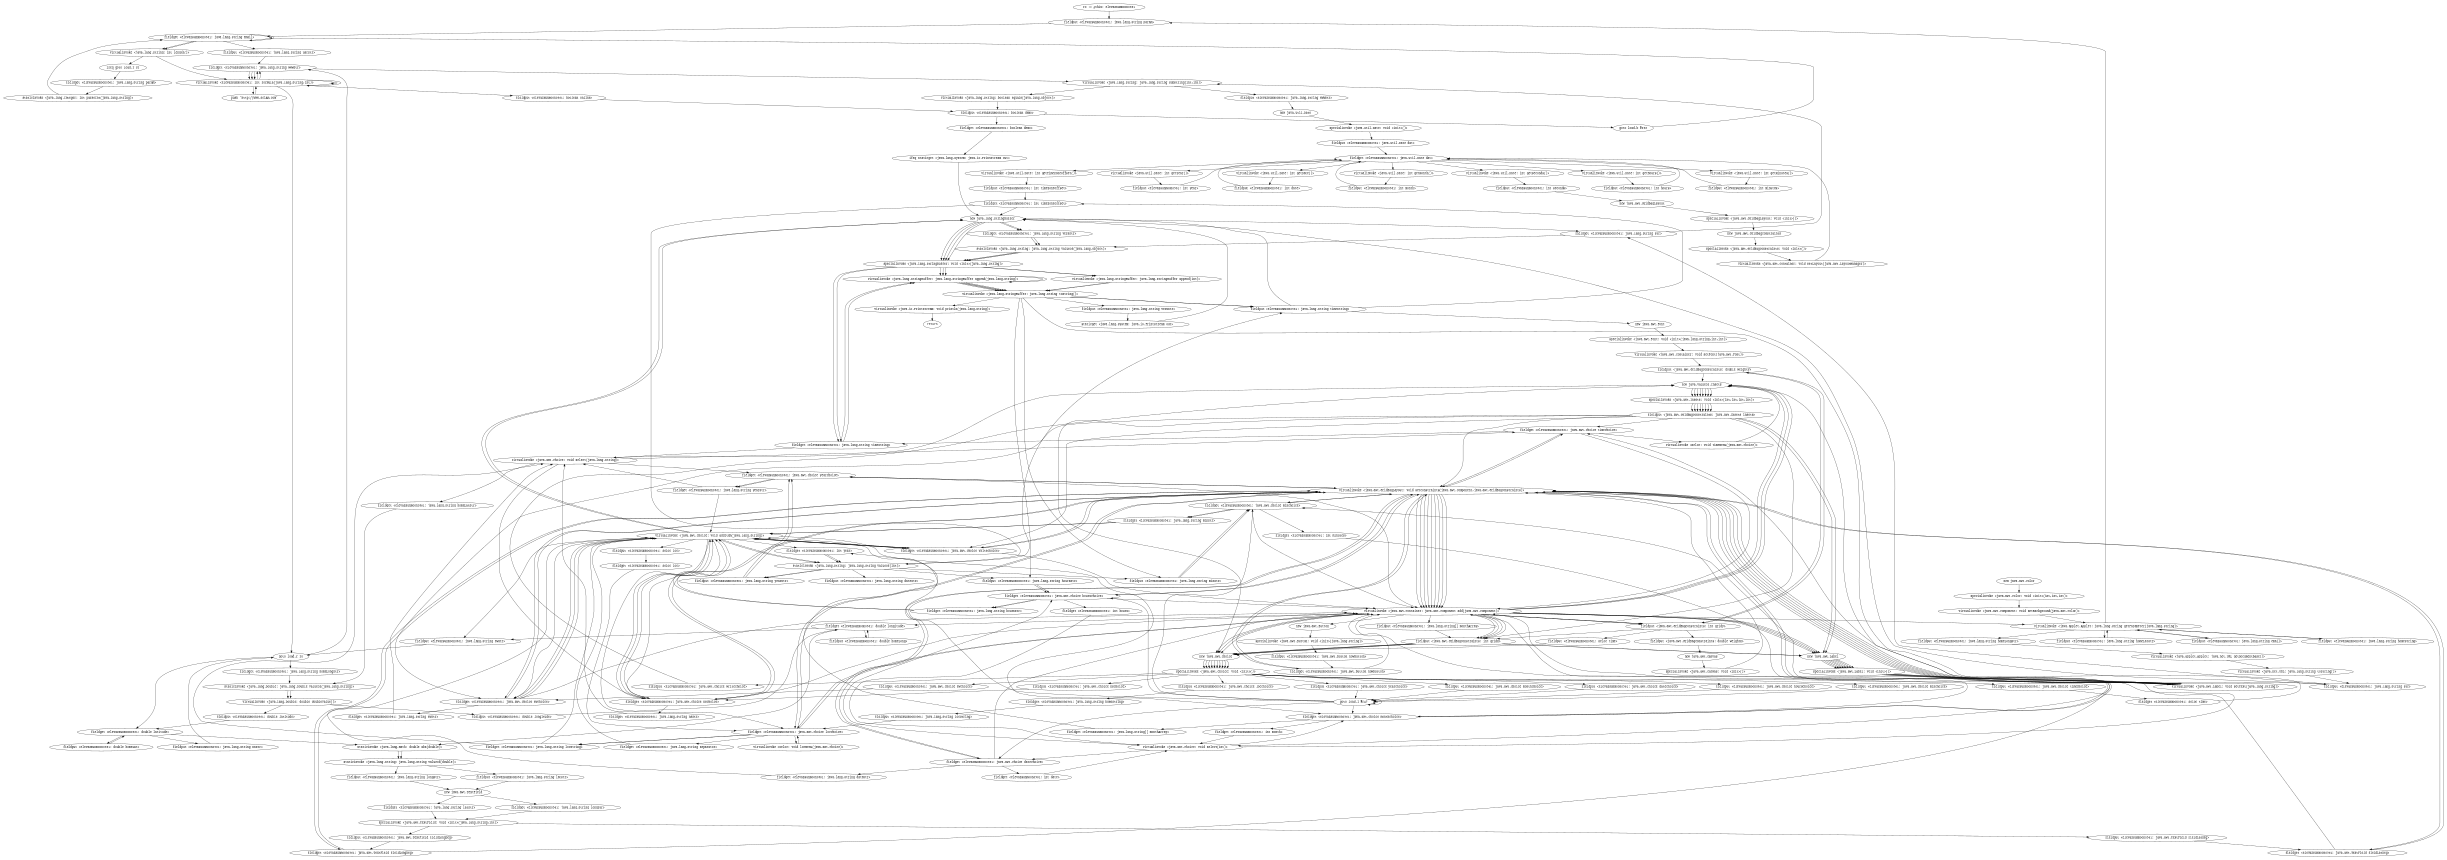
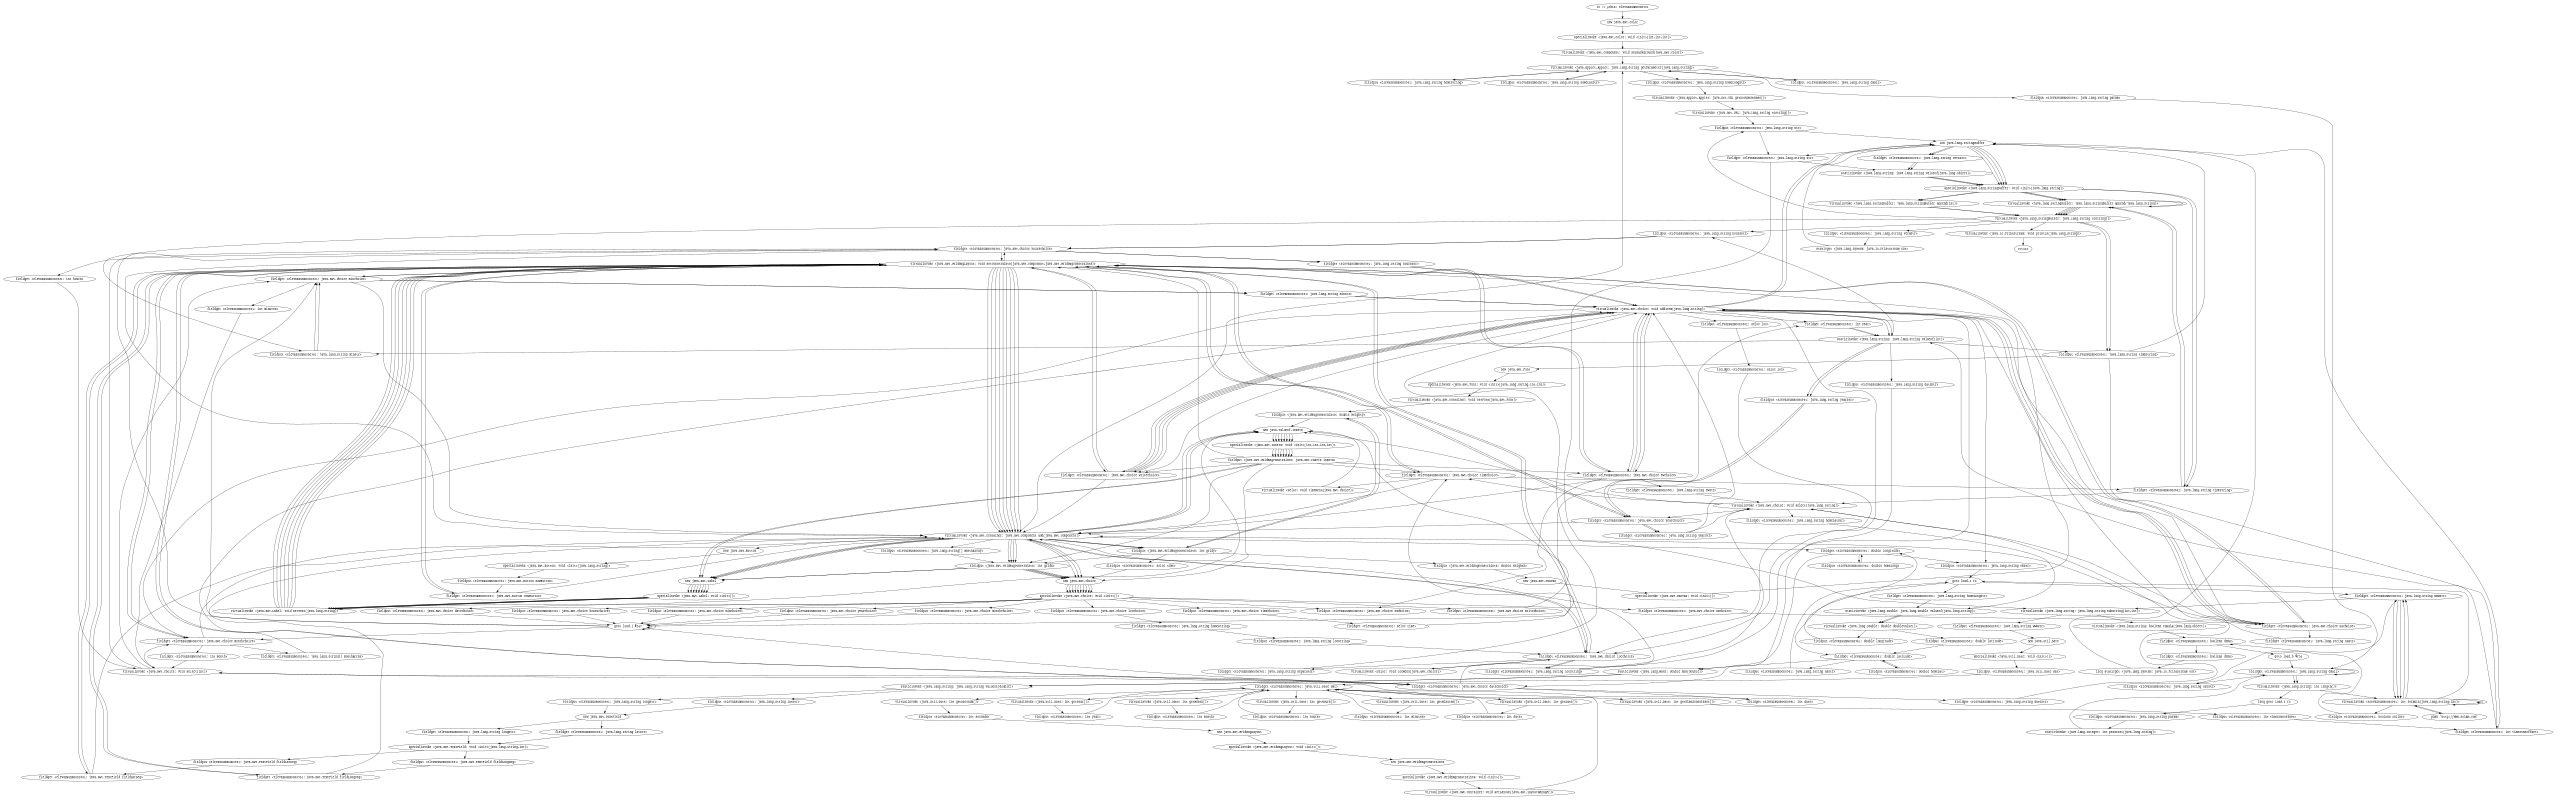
edge "r0 := @this: elevazsunmoon0961" -> "fieldput <elevazsunmoon0961: java.lang.String param>": now "r0 := @this: elevazsunmoon0961" -> "new java.awt.Color"
edge "fieldput <elevazsunmoon0961: java.lang.String dateStr>" -> "fieldget <elevazsunmoon0961: java.awt.Choice dateChoice>": added
edge "fieldput <elevazsunmoon0961: java.awt.Choice ewChoice>" -> "fieldget <elevazsunmoon0961: java.awt.Choice ewChoice>": reversed
